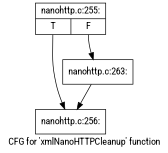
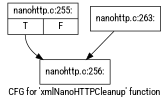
edge "nanohttp.c:255:" -> "nanohttp.c:263:": removed
